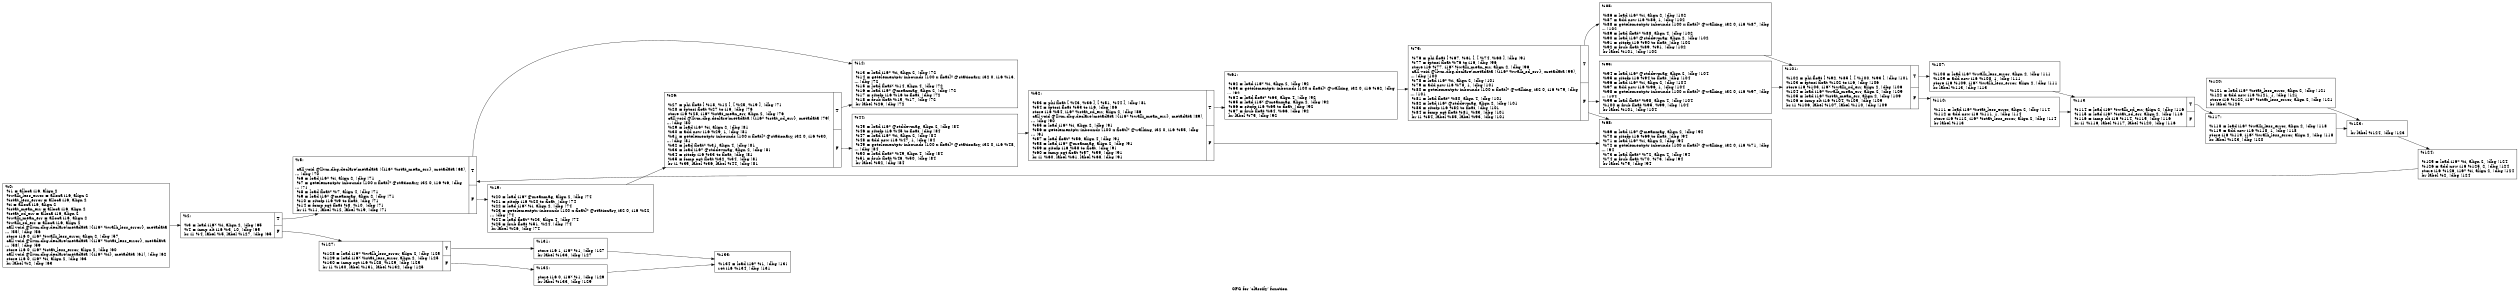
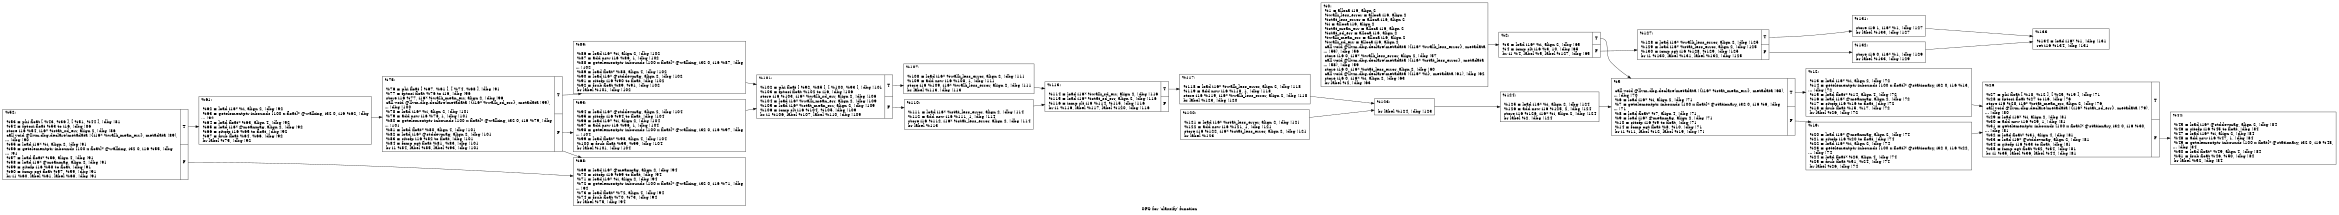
edge "%26:" -> "%12:": reversed
edge "%44:" -> "%52:": removed
